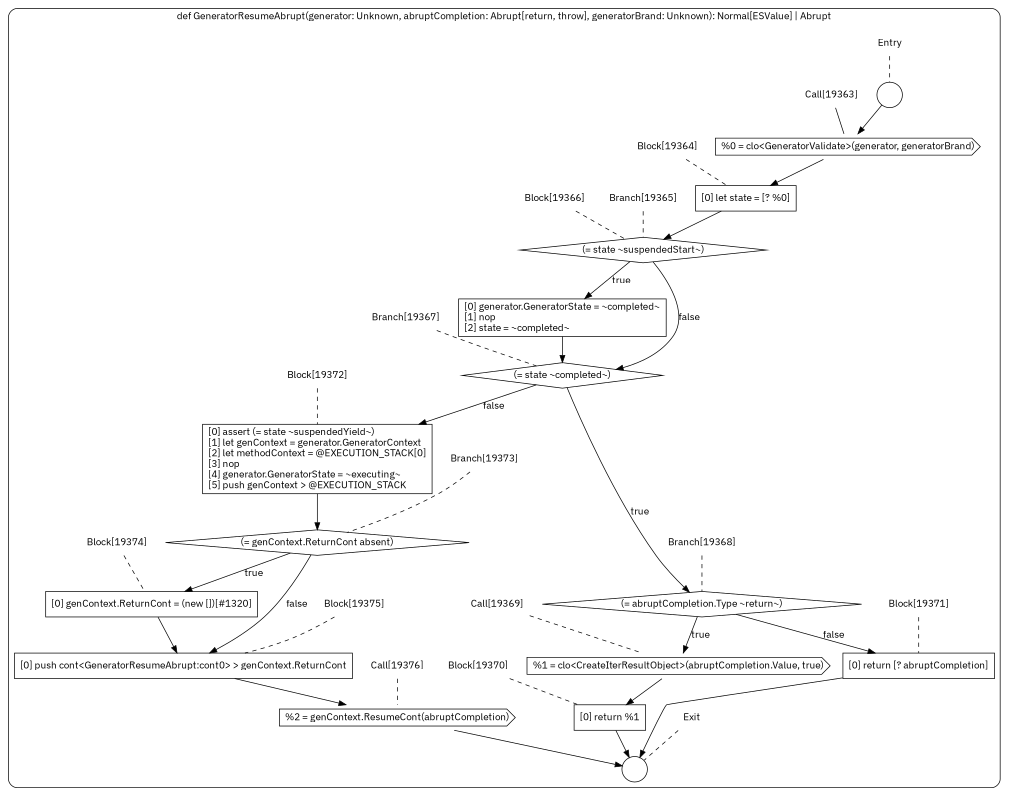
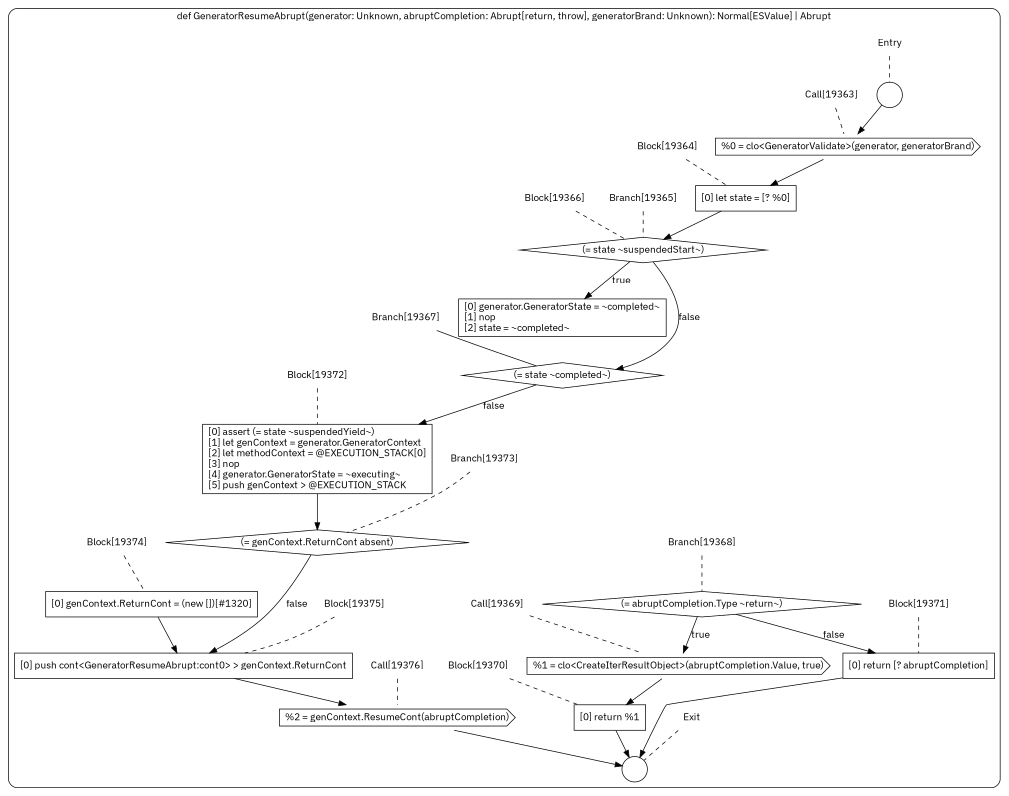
edge "Call[19363]" -- "%0 = clo<GeneratorValidate>(generator, generatorBrand)": style solid -> dashed
edge "[0] generator.GeneratorState = ~completed~" -> "(= state ~completed~)": removed
edge "Branch[19367]" -- "(= state ~completed~)": style dashed -> solid
edge "(= state ~completed~)" -> "(= abruptCompletion.Type ~return~)": removed, label "true"
edge "(= genContext.ReturnCont absent)" -> "[0] genContext.ReturnCont = (new [])[#1320]": removed, label "true"
